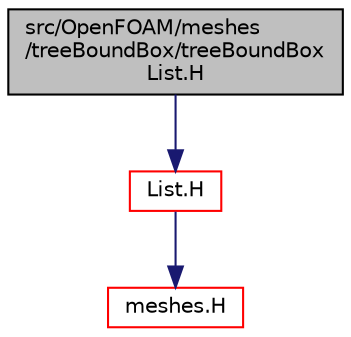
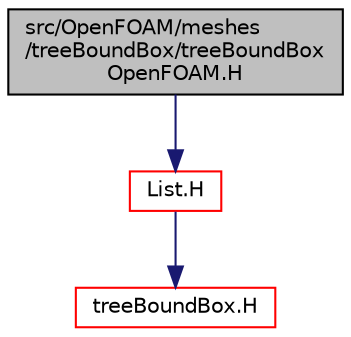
node "src/OpenFOAM/meshes /treeBoundBox/treeBoundBox List.H": label "src/OpenFOAM/meshes /treeBoundBox/treeBoundBox List.H" -> "src/OpenFOAM/meshes /treeBoundBox/treeBoundBox OpenFOAM.H"
node "meshes.H": label "meshes.H" -> "treeBoundBox.H"
